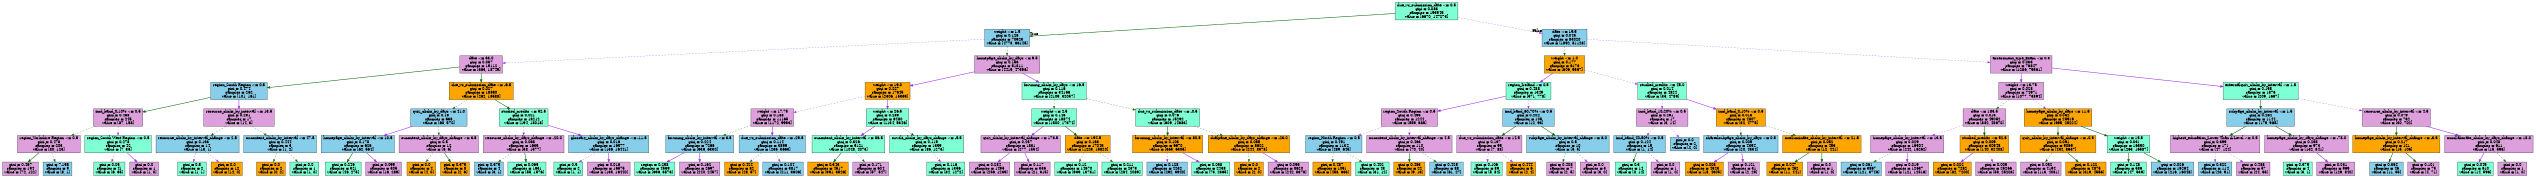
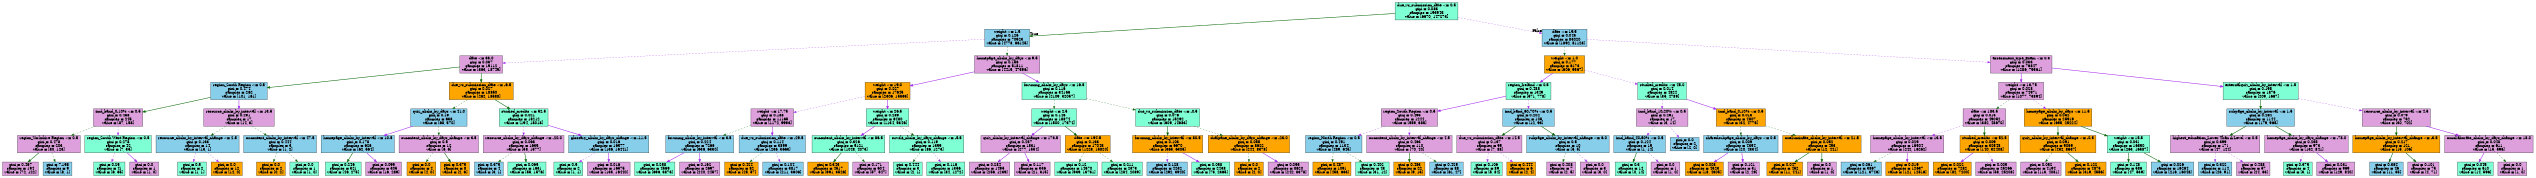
node "region = 0.258 samples = 4569 value = [696, 3873]": label "region = 0.258 samples = 4569 value = [696, 3873]" -> "gini = 0.258 samples = 4569 value = [696, 3873]"
node "gini = 0.444 samples = 3 value = [2, 1]": added
node "gini = 0.019 samples = 12637 value = [121, 12516]": fillcolor plum -> orange
